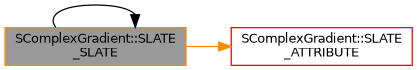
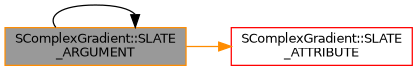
node "SComplexGradient::SLATE _SLATE": label "SComplexGradient::SLATE _SLATE" -> "SComplexGradient::SLATE _ARGUMENT"
